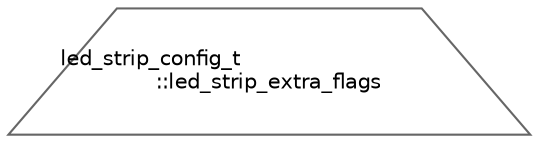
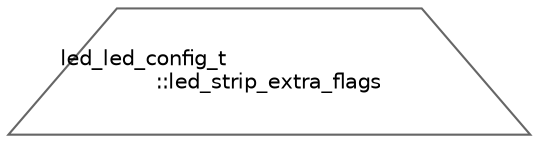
node "led_strip_config_t ::led_strip_extra_flags": label "led_strip_config_t ::led_strip_extra_flags" -> "led_led_config_t ::led_strip_extra_flags"
